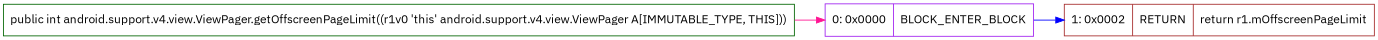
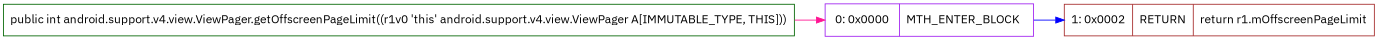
node "0: 0x0000": text "BLOCK_ENTER_BLOCK" -> "MTH_ENTER_BLOCK"
